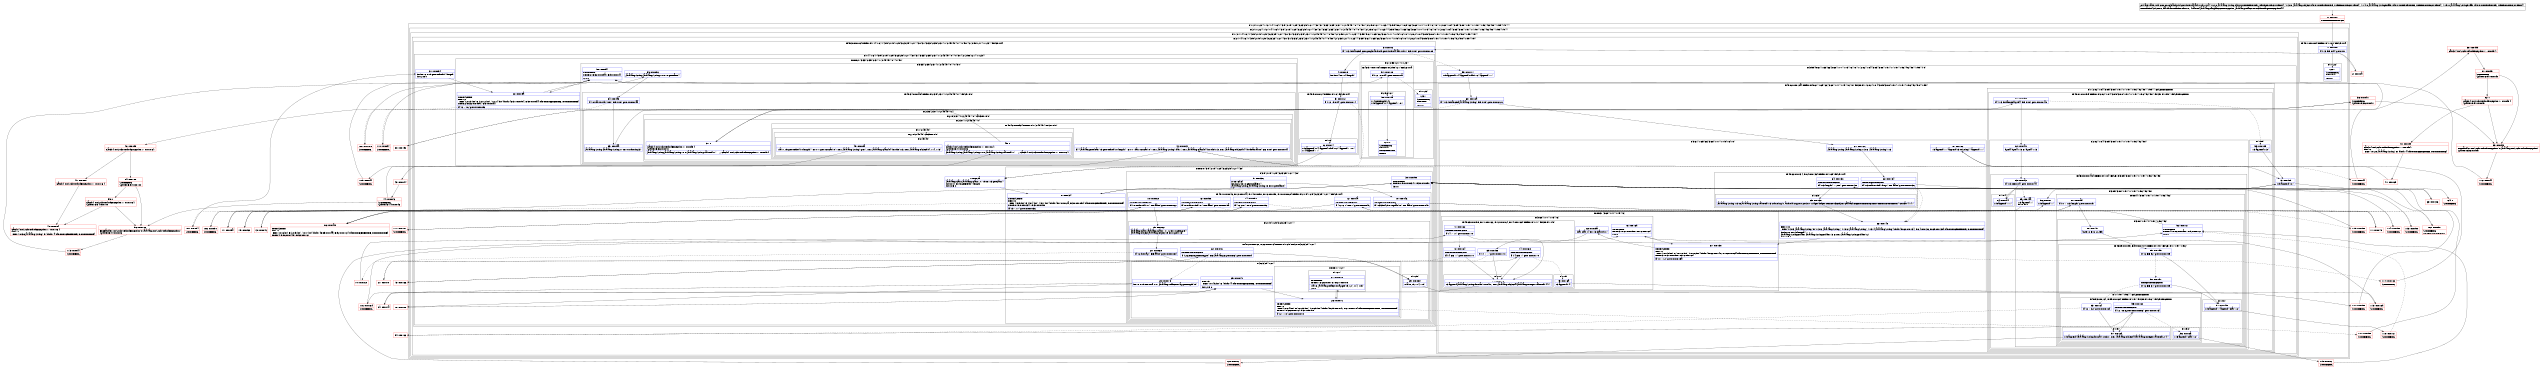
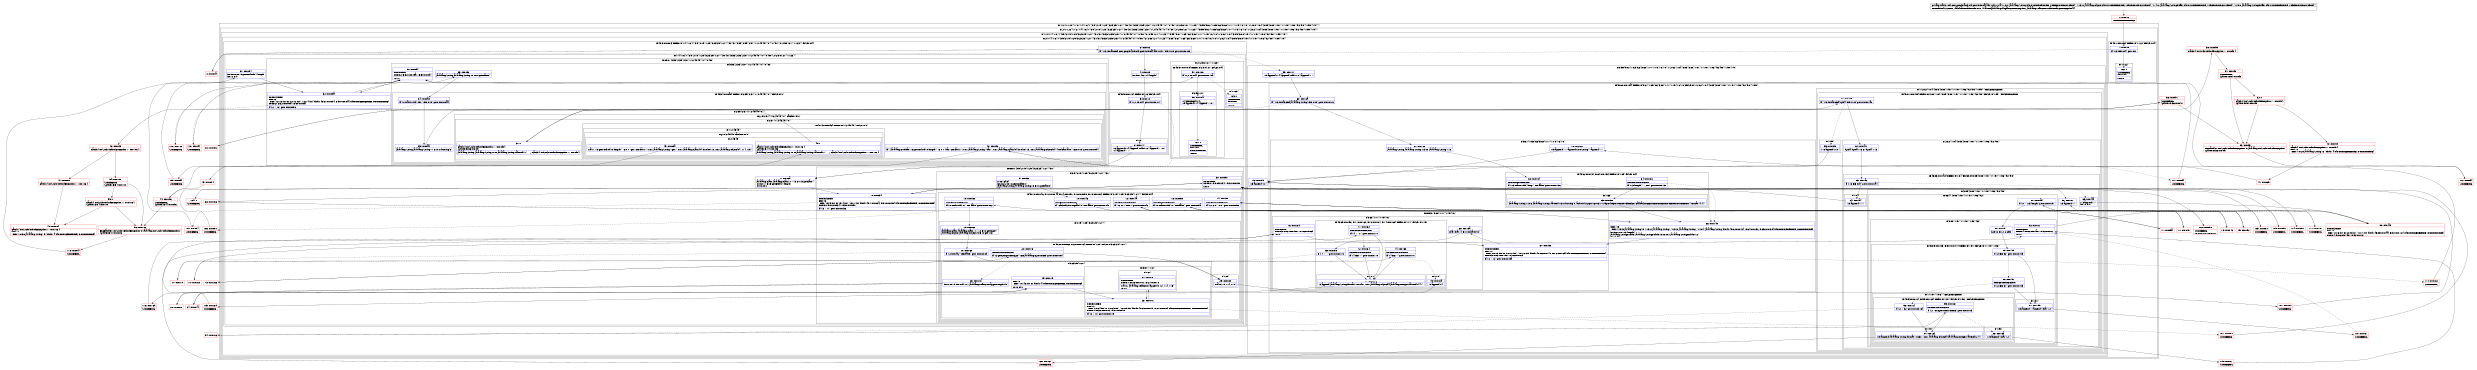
edge "63: 0x0136" -> "64: 0x013c": now "63: 0x0136" -> "66: 0x014e"
